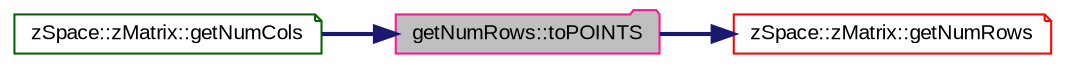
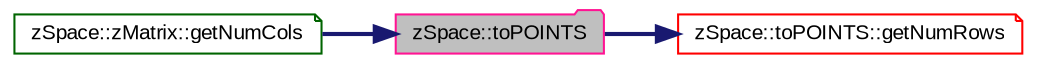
node "getNumRows::toPOINTS": label "getNumRows::toPOINTS" -> "zSpace::toPOINTS"
node "zSpace::zMatrix::getNumRows": label "zSpace::zMatrix::getNumRows" -> "zSpace::toPOINTS::getNumRows"
